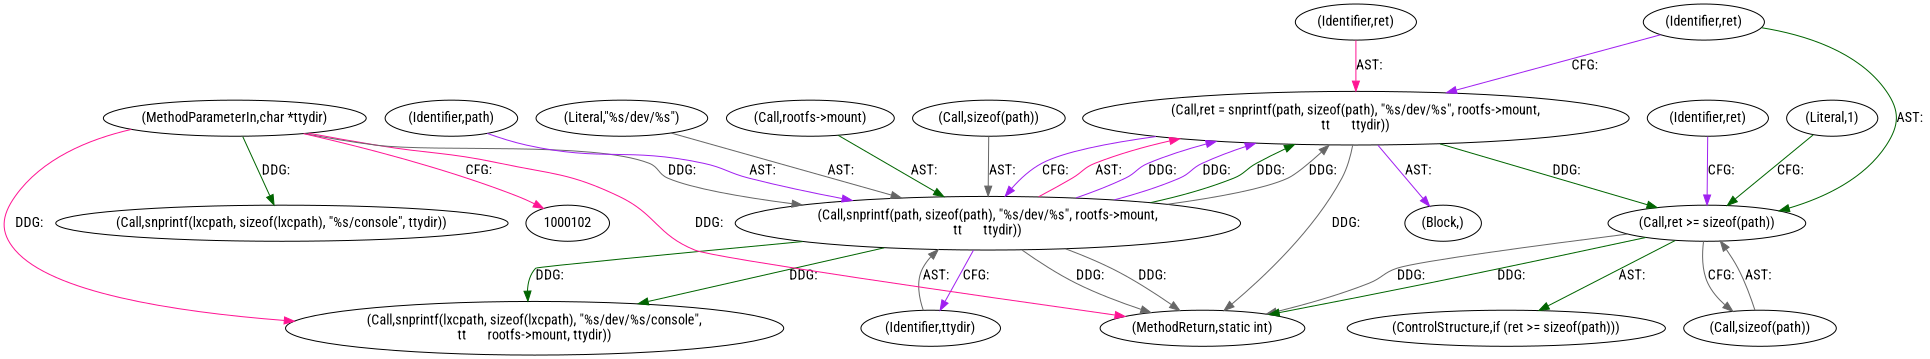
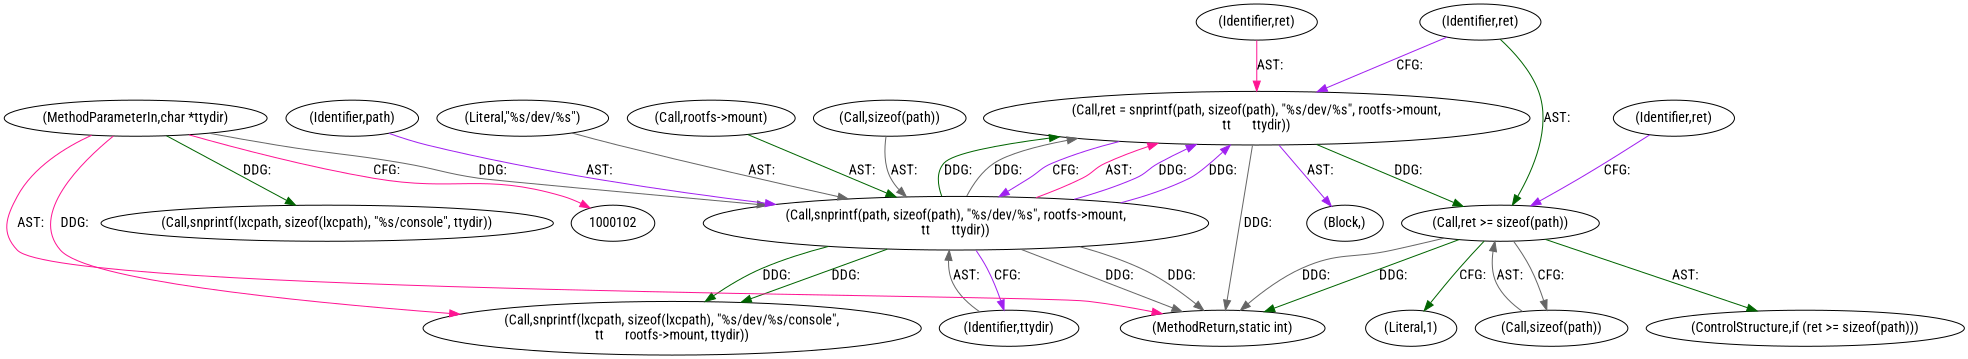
edge "(Literal,1)" -> "(Call,ret >= sizeof(path))": reversed
edge "(MethodParameterIn,char *ttydir)" -> "(MethodReturn,static int)": label "DDG: " -> "AST: "
